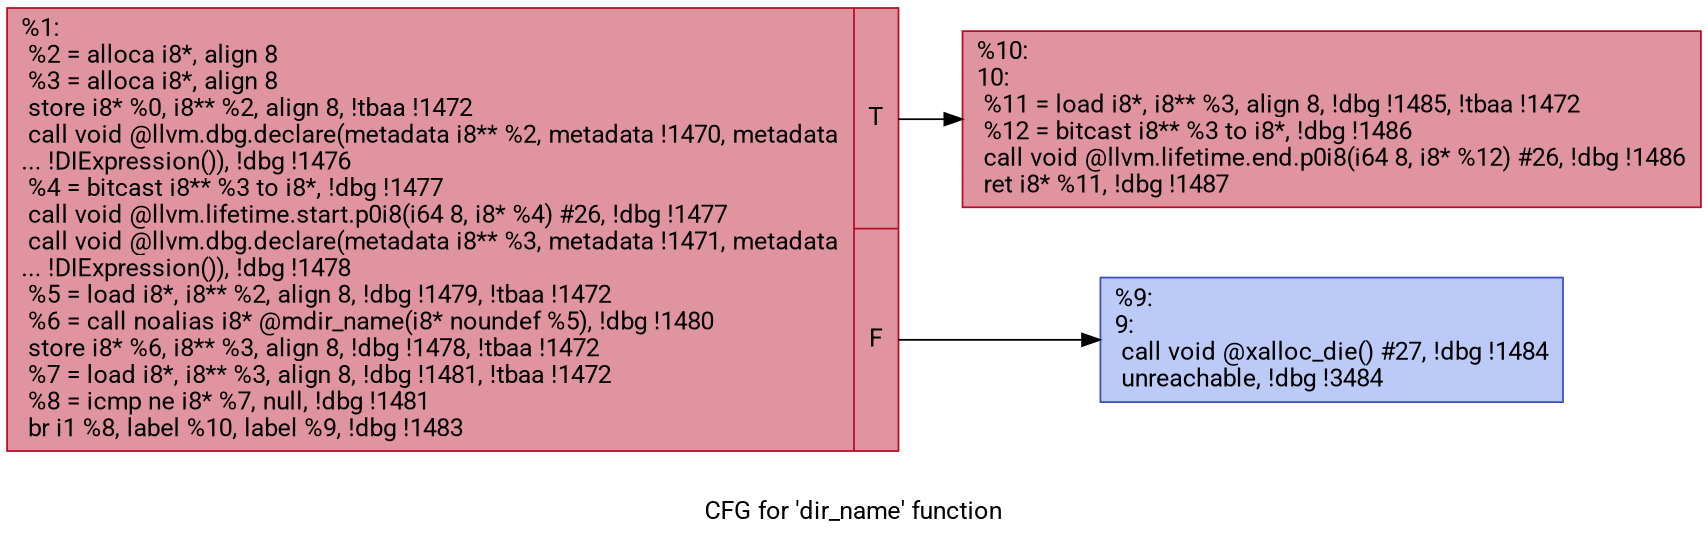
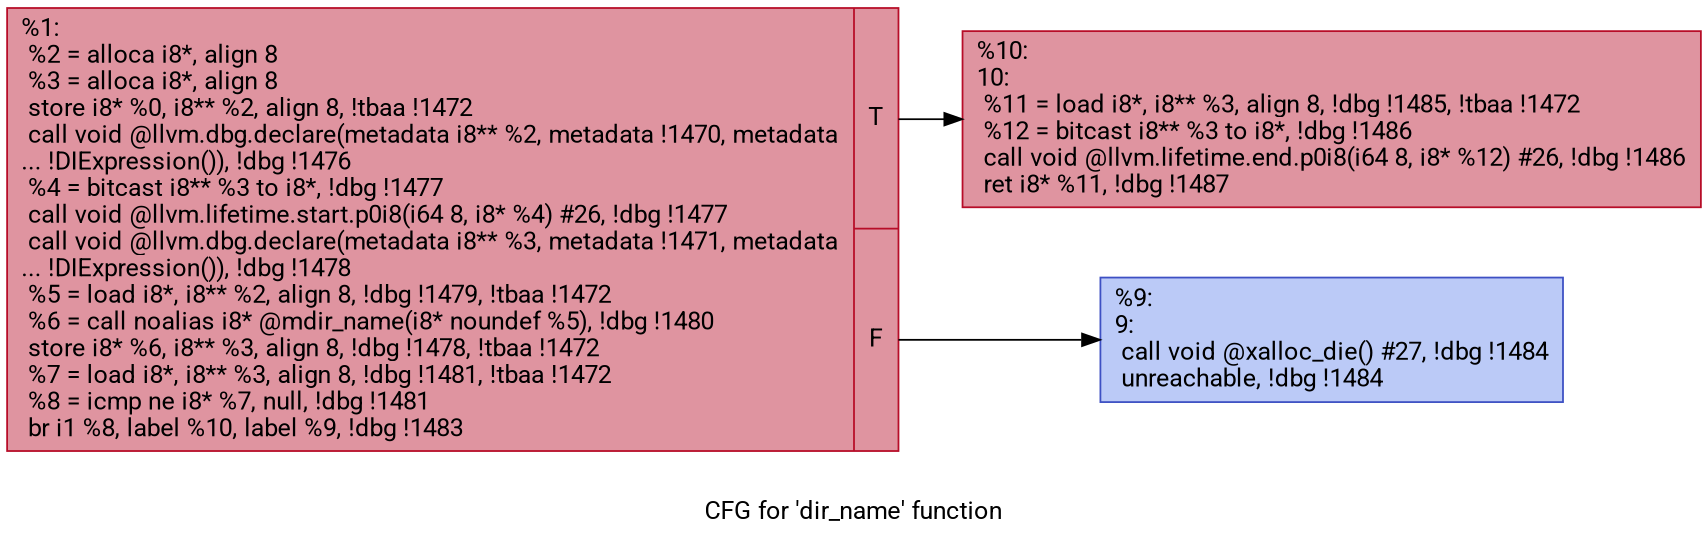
node "%9:": text "unreachable, !dbg !3484" -> "unreachable, !dbg !1484"
